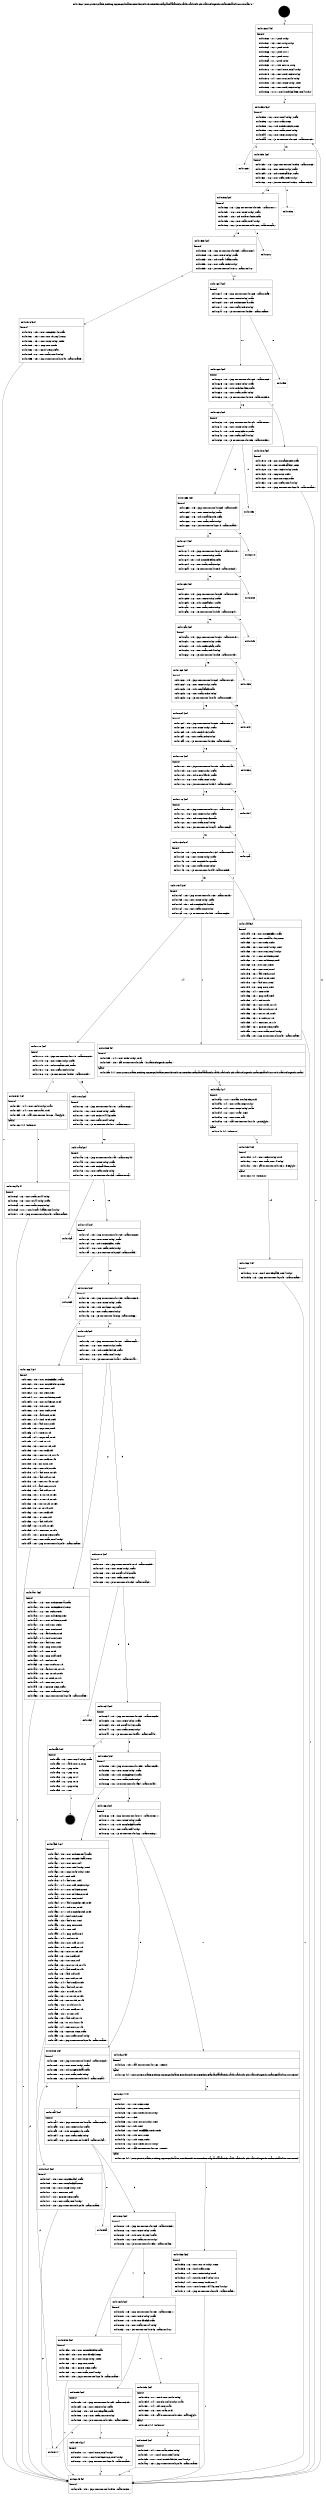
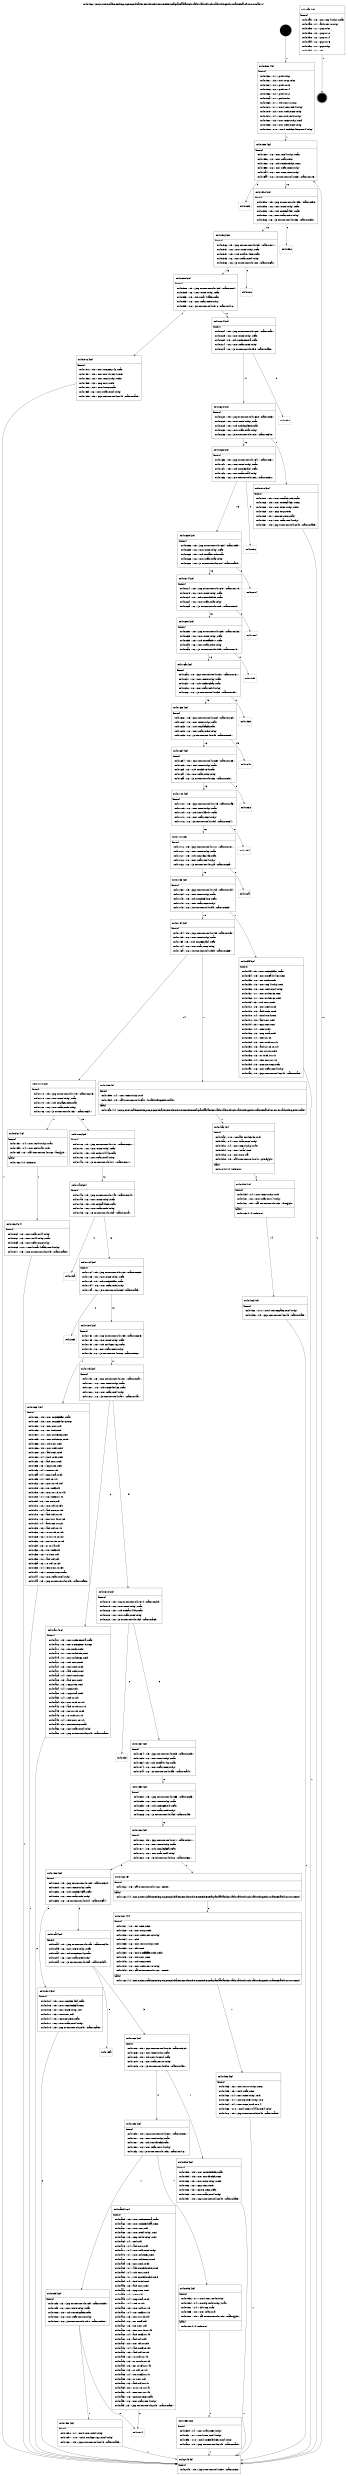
edge "0x401834 [28]" -> "0x401fab [19]": removed, label "1"
edge "0x401850 [28]" -> "0x401a5d [167]": removed, label "2"
